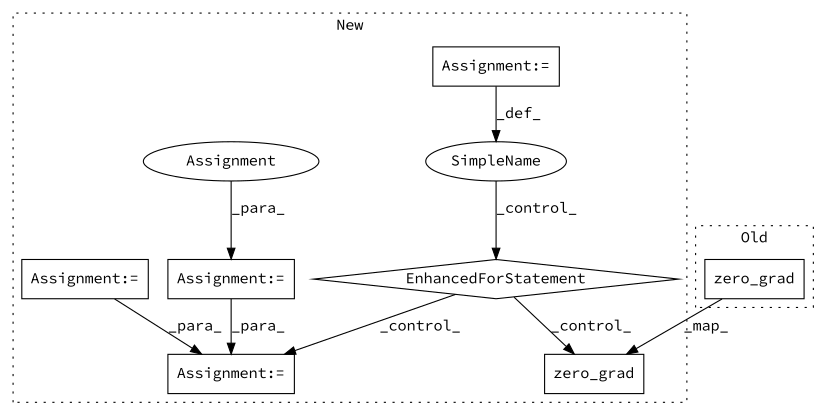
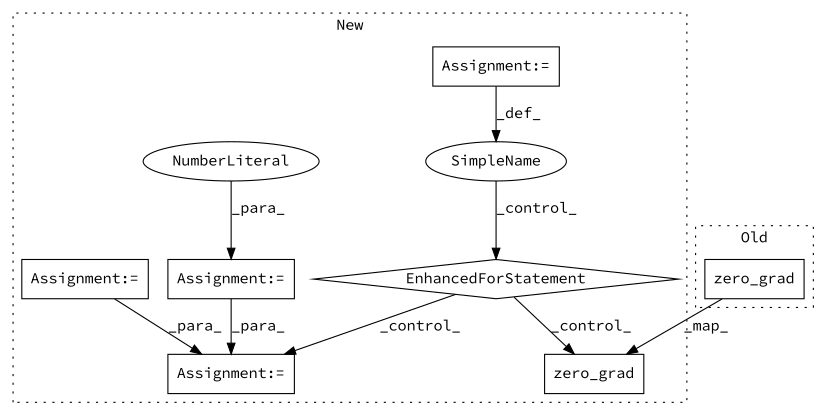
node "Assignment": label "Assignment" -> "NumberLiteral"
